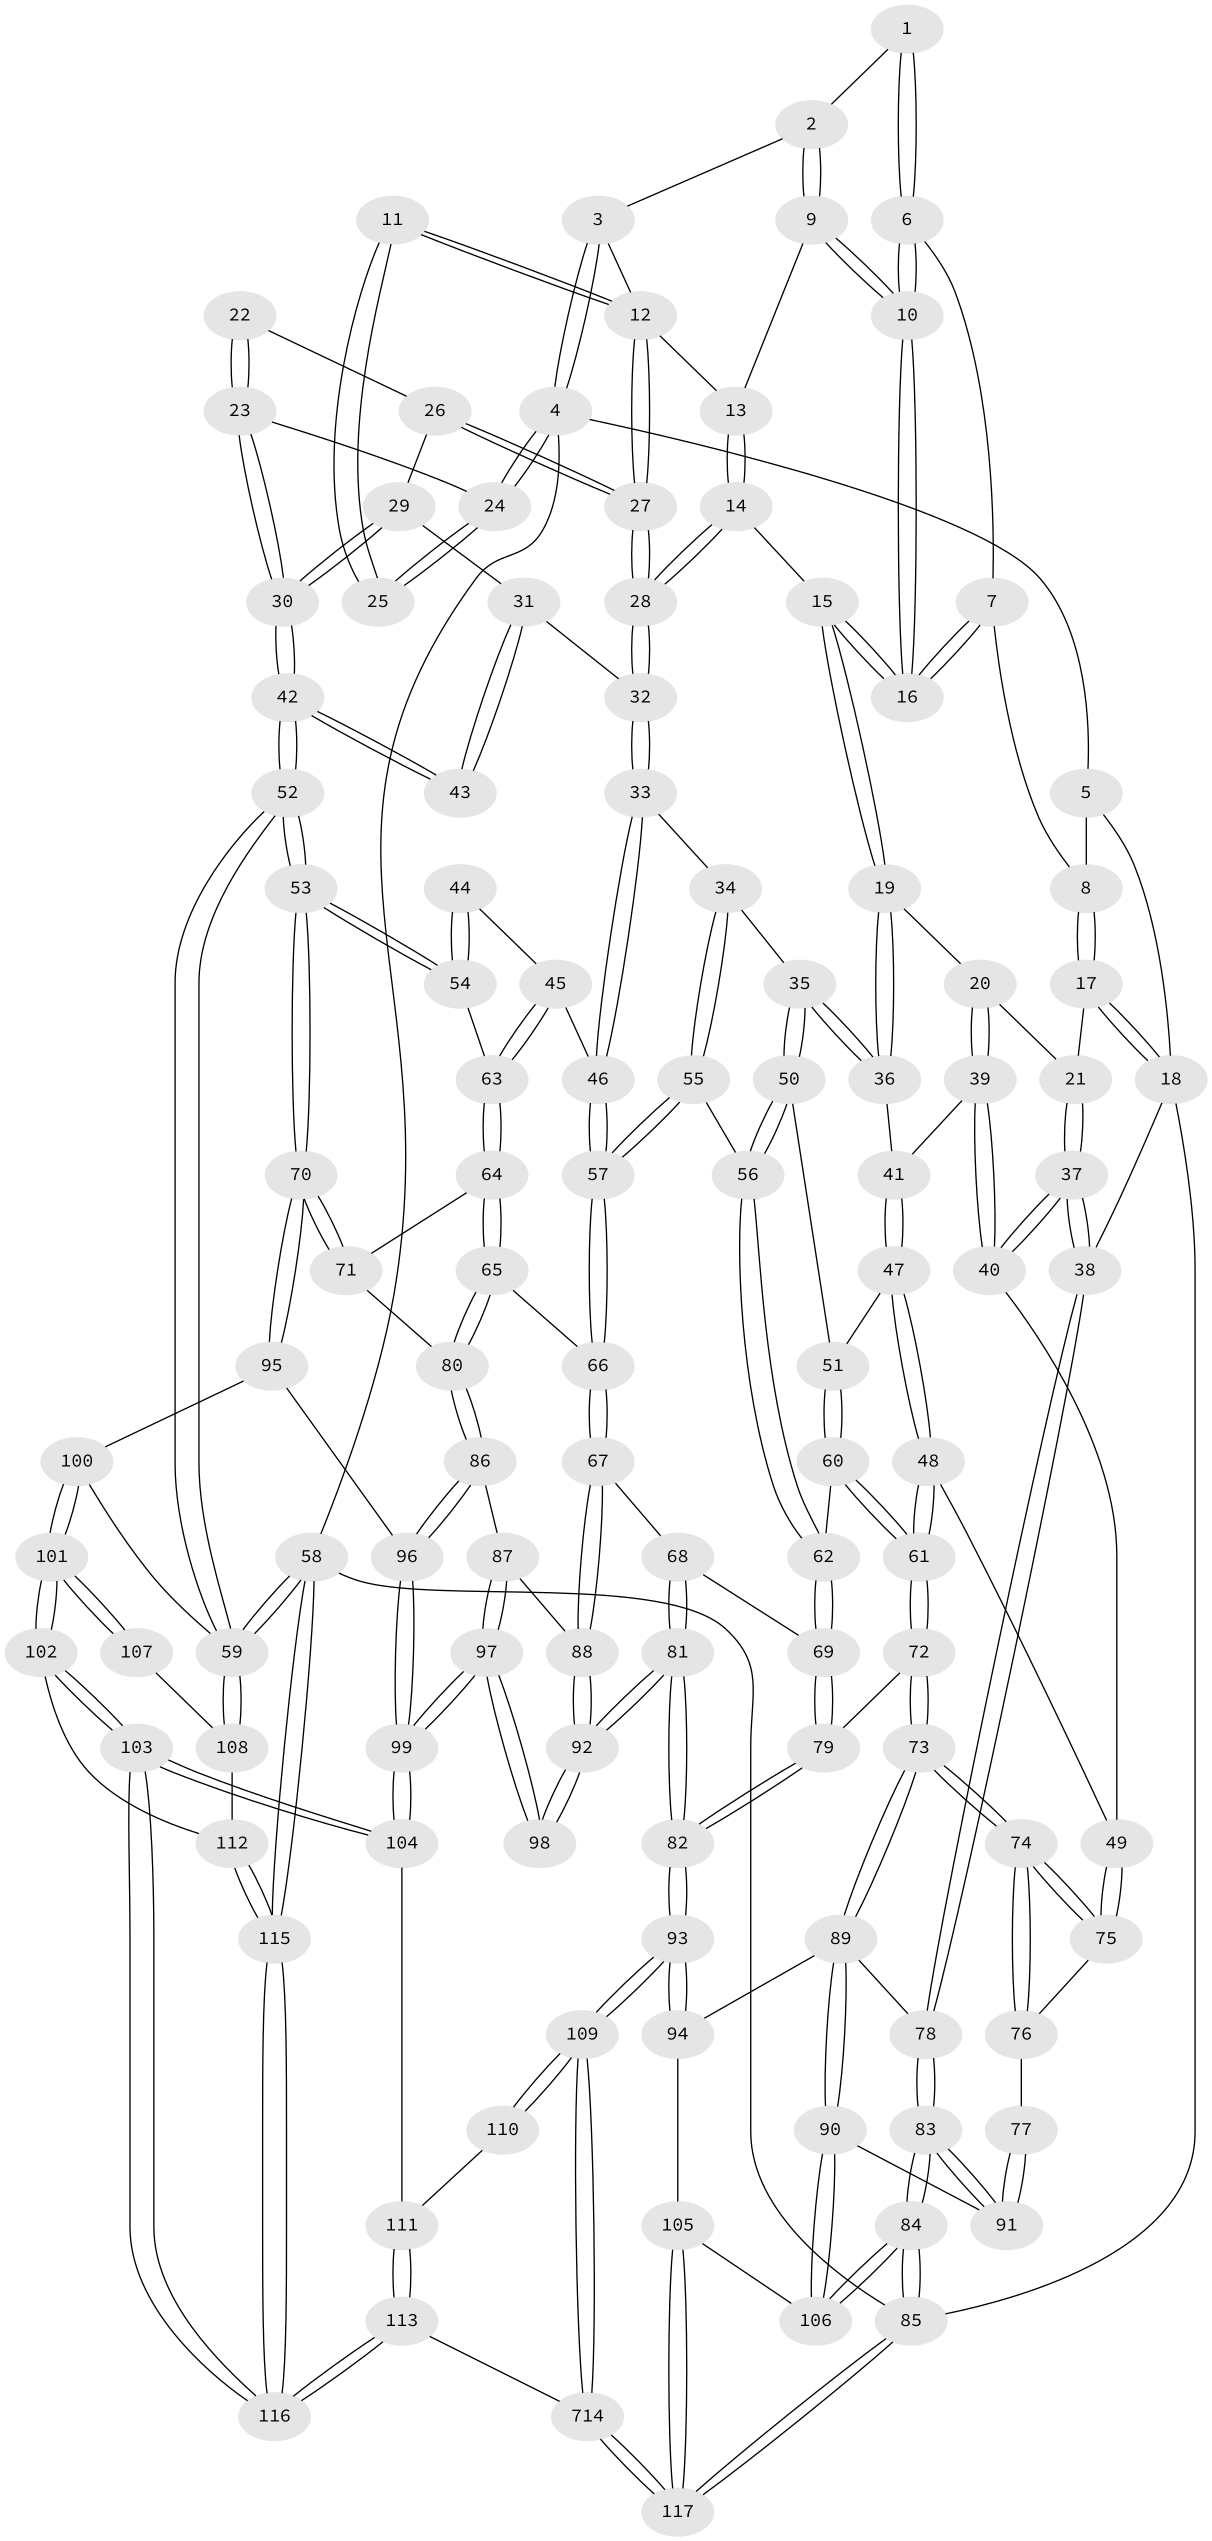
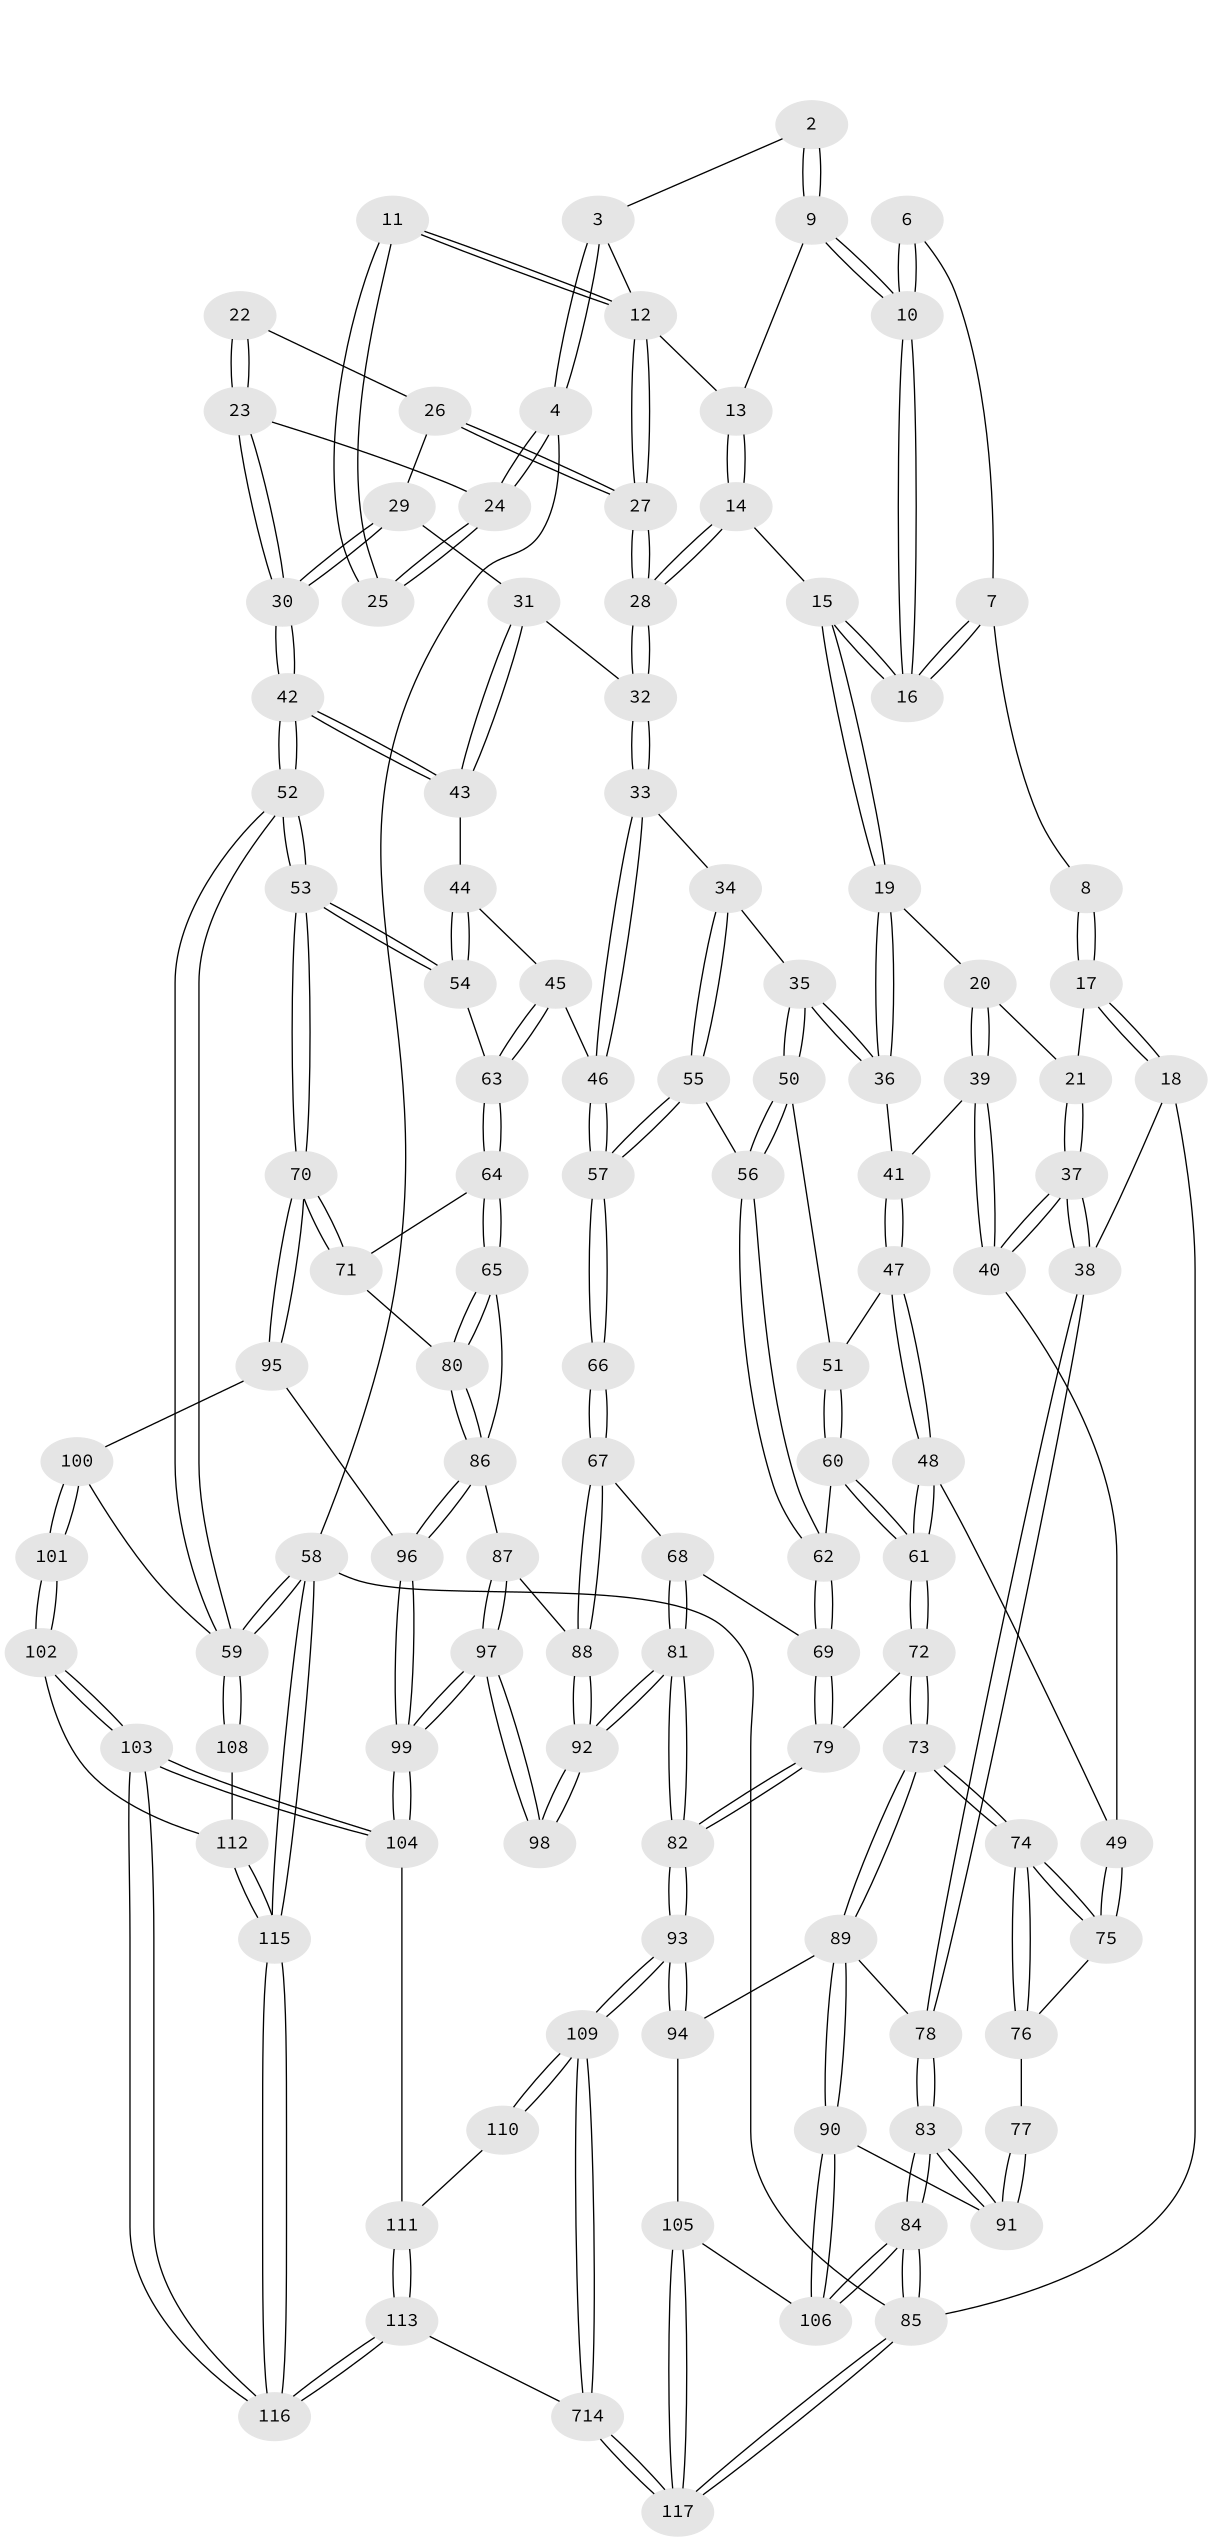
node "1": removed
node "5": removed
edge "43" -- "44": added
edge "65" -- "66": now "65" -- "86"
node "107": removed
